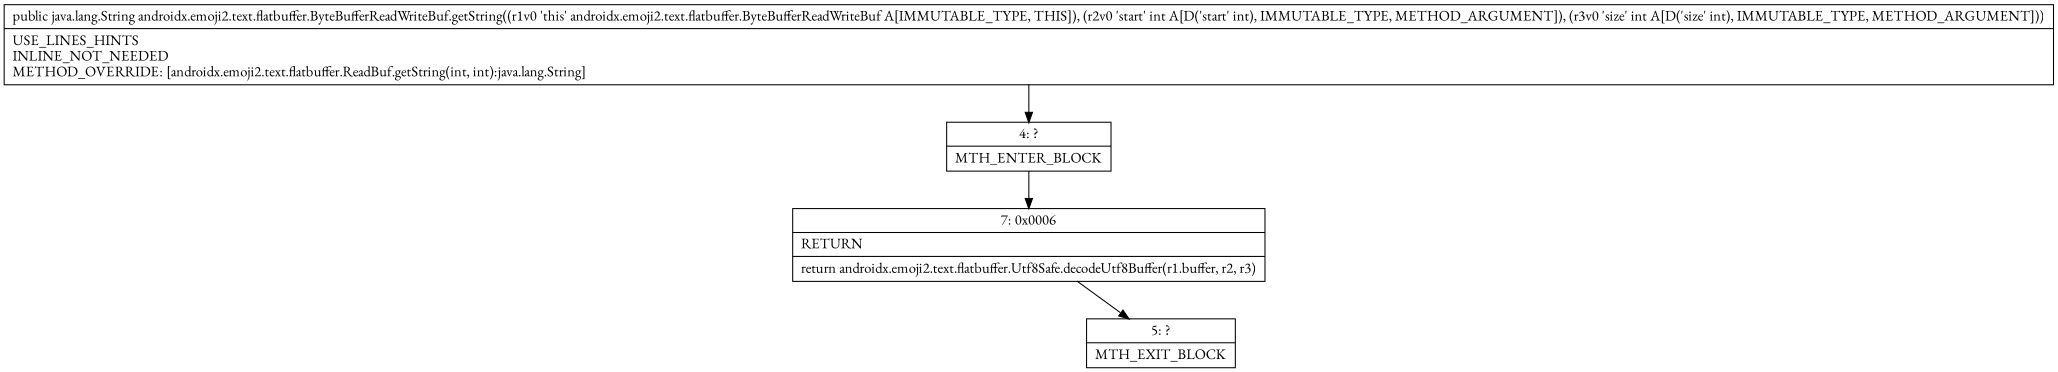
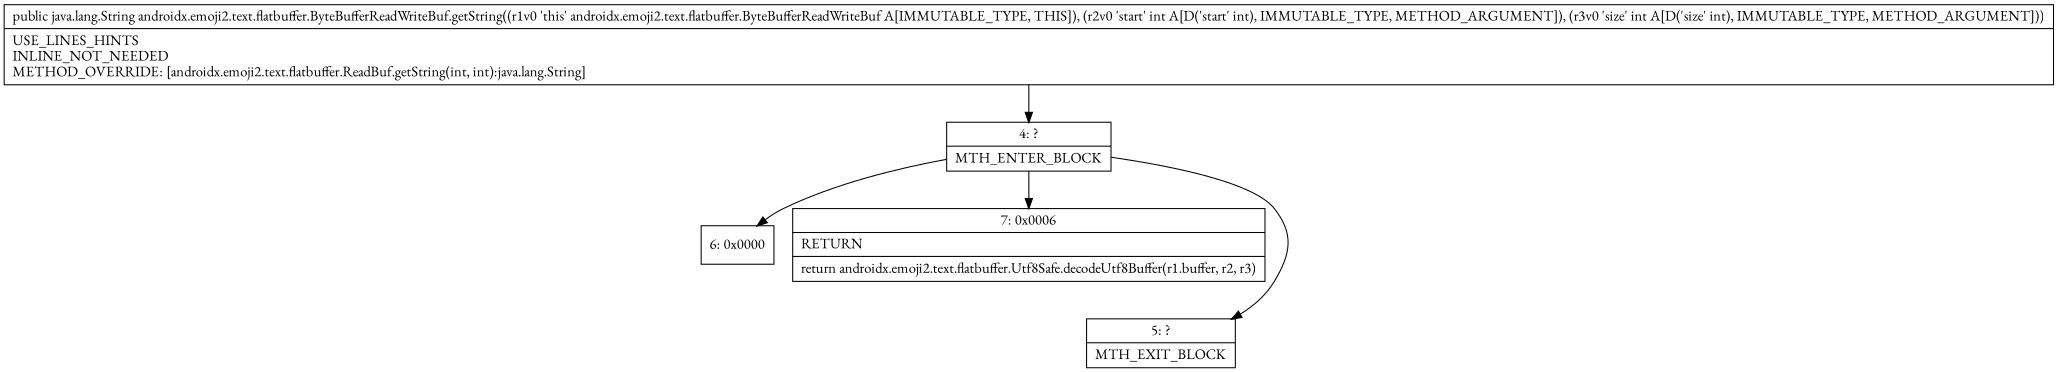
node "6: 0x0000": added
edge "7: 0x0006" -> "5: ?": now "4: ?" -> "5: ?"
